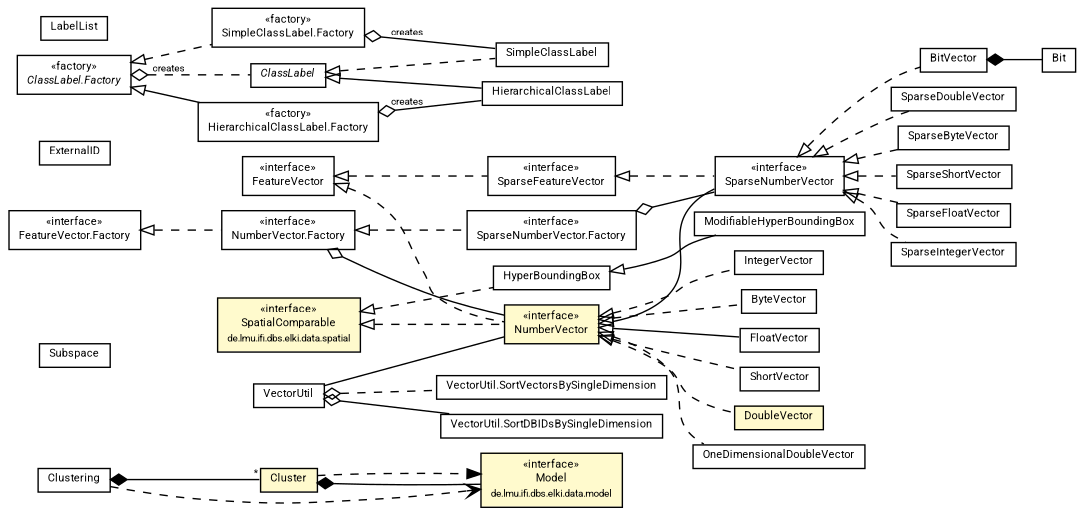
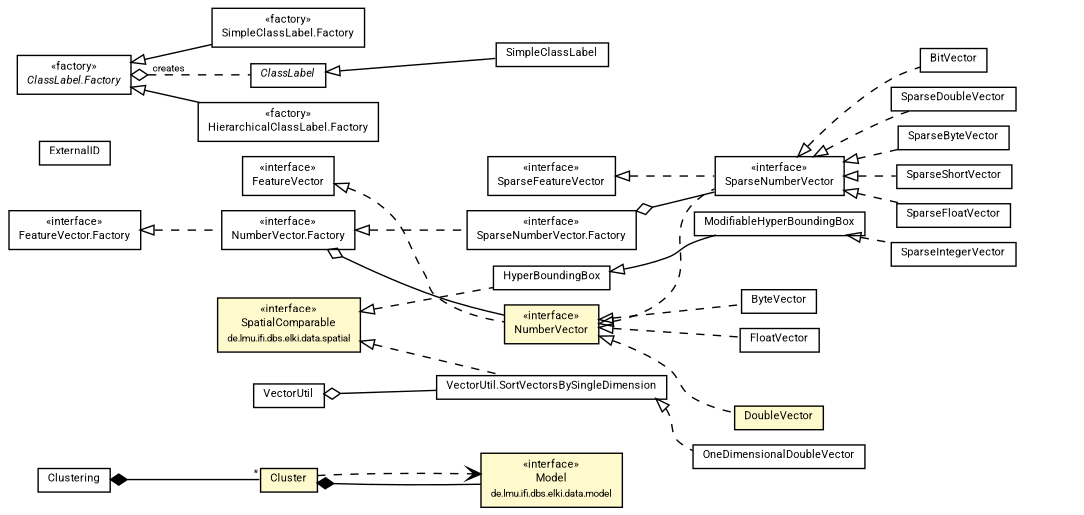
node "LabelList": removed
edge "SimpleClassLabel" -> "SimpleClassLabel.Factory": removed, label "creates"
edge "SimpleClassLabel.Factory" -> "ClassLabel.Factory": style dashed -> solid
node "Bit": removed
edge "SimpleClassLabel" -> "ClassLabel": style dashed -> solid
node "HierarchicalClassLabel": removed
edge "SparseFeatureVector" -> "FeatureVector": removed
edge "SparseIntegerVector" -> "SparseNumberVector": now "SparseIntegerVector" -> "ModifiableHyperBoundingBox"
node "IntegerVector": removed
edge "SparseNumberVector" -> "NumberVector": style solid -> dashed
edge "NumberVector" -> "SpatialComparable": now "VectorUtil.SortVectorsBySingleDimension" -> "SpatialComparable"
edge "FloatVector" -> "NumberVector": style solid -> dashed
node "Subspace": removed
edge "NumberVector" -- "VectorUtil": removed
node "ShortVector": removed
edge "VectorUtil.SortVectorsBySingleDimension" -> "VectorUtil": style dashed -> solid
edge "OneDimensionalDoubleVector" -> "NumberVector": now "OneDimensionalDoubleVector" -> "VectorUtil.SortVectorsBySingleDimension"
node "VectorUtil.SortDBIDsBySingleDimension": removed
edge "Cluster" -> "Model": arrowhead normal -> open
edge "Clustering" -> "Model": removed
